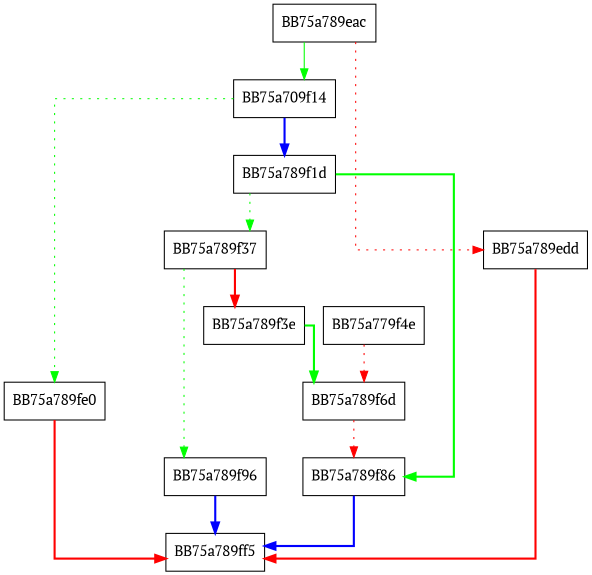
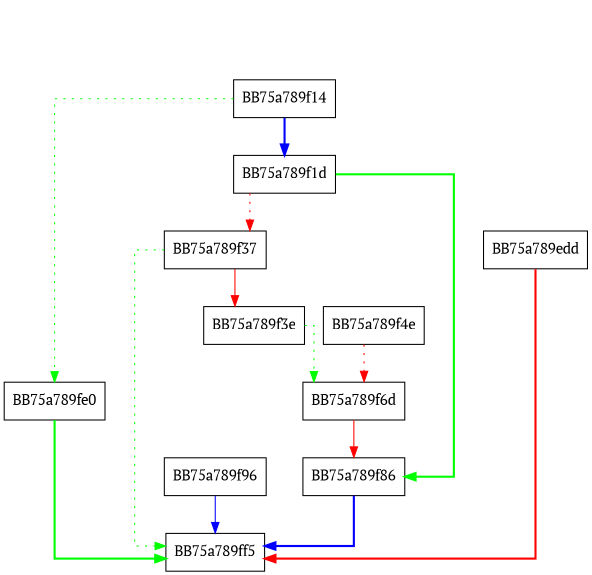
node "BB75a789eac": removed
node "BB75a709f14": label "BB75a709f14" -> "BB75a789f14"
edge "BB75a789f1d" -> "BB75a789f37": color green -> red
edge "BB75a789f37" -> "BB75a789f3e": style bold -> solid
node "BB75a779f4e": label "BB75a779f4e" -> "BB75a789f4e"
edge "BB75a789f3e" -> "BB75a789f6d": style bold -> dotted
edge "BB75a789f37" -> "BB75a789f96": now "BB75a789f37" -> "BB75a789ff5"
edge "BB75a789f6d" -> "BB75a789f86": style dotted -> solid
edge "BB75a789f96" -> "BB75a789ff5": style bold -> solid
edge "BB75a789fe0" -> "BB75a789ff5": color red -> green
